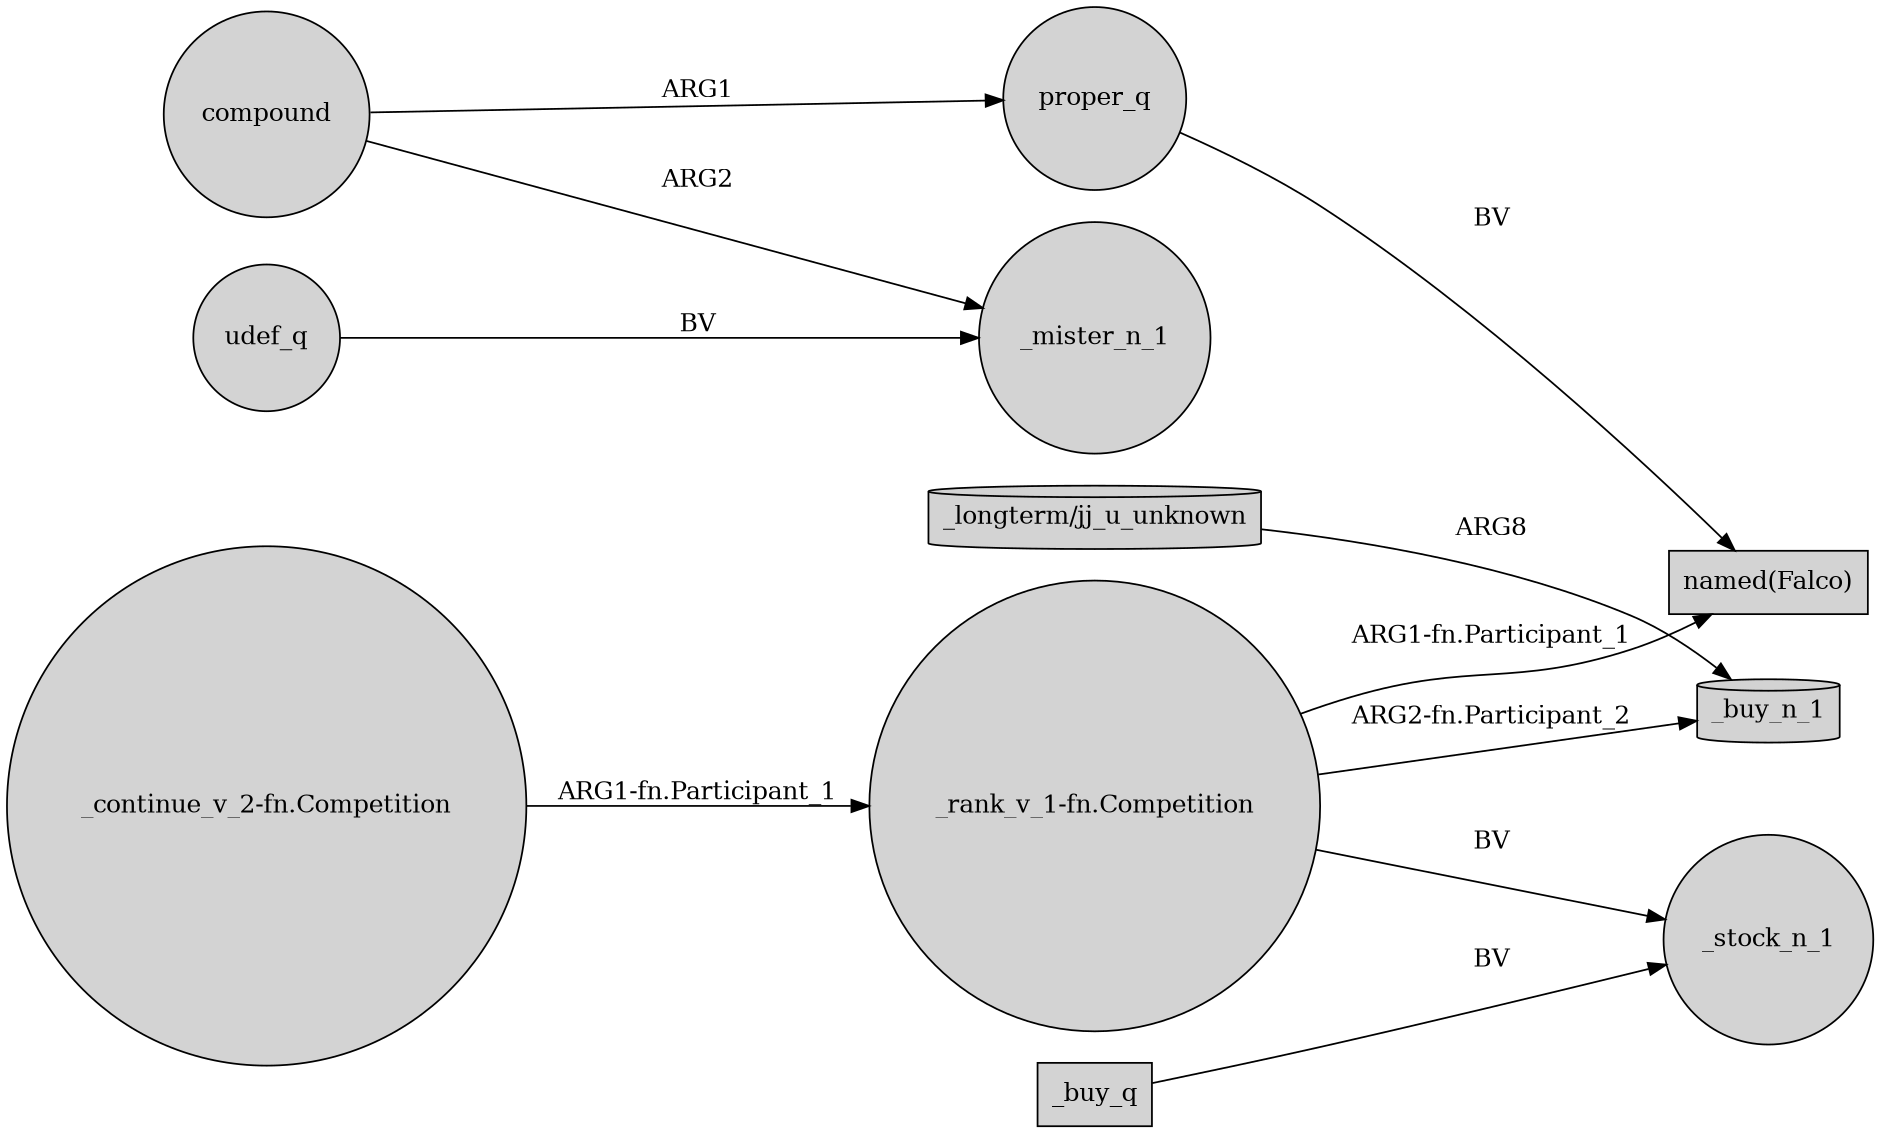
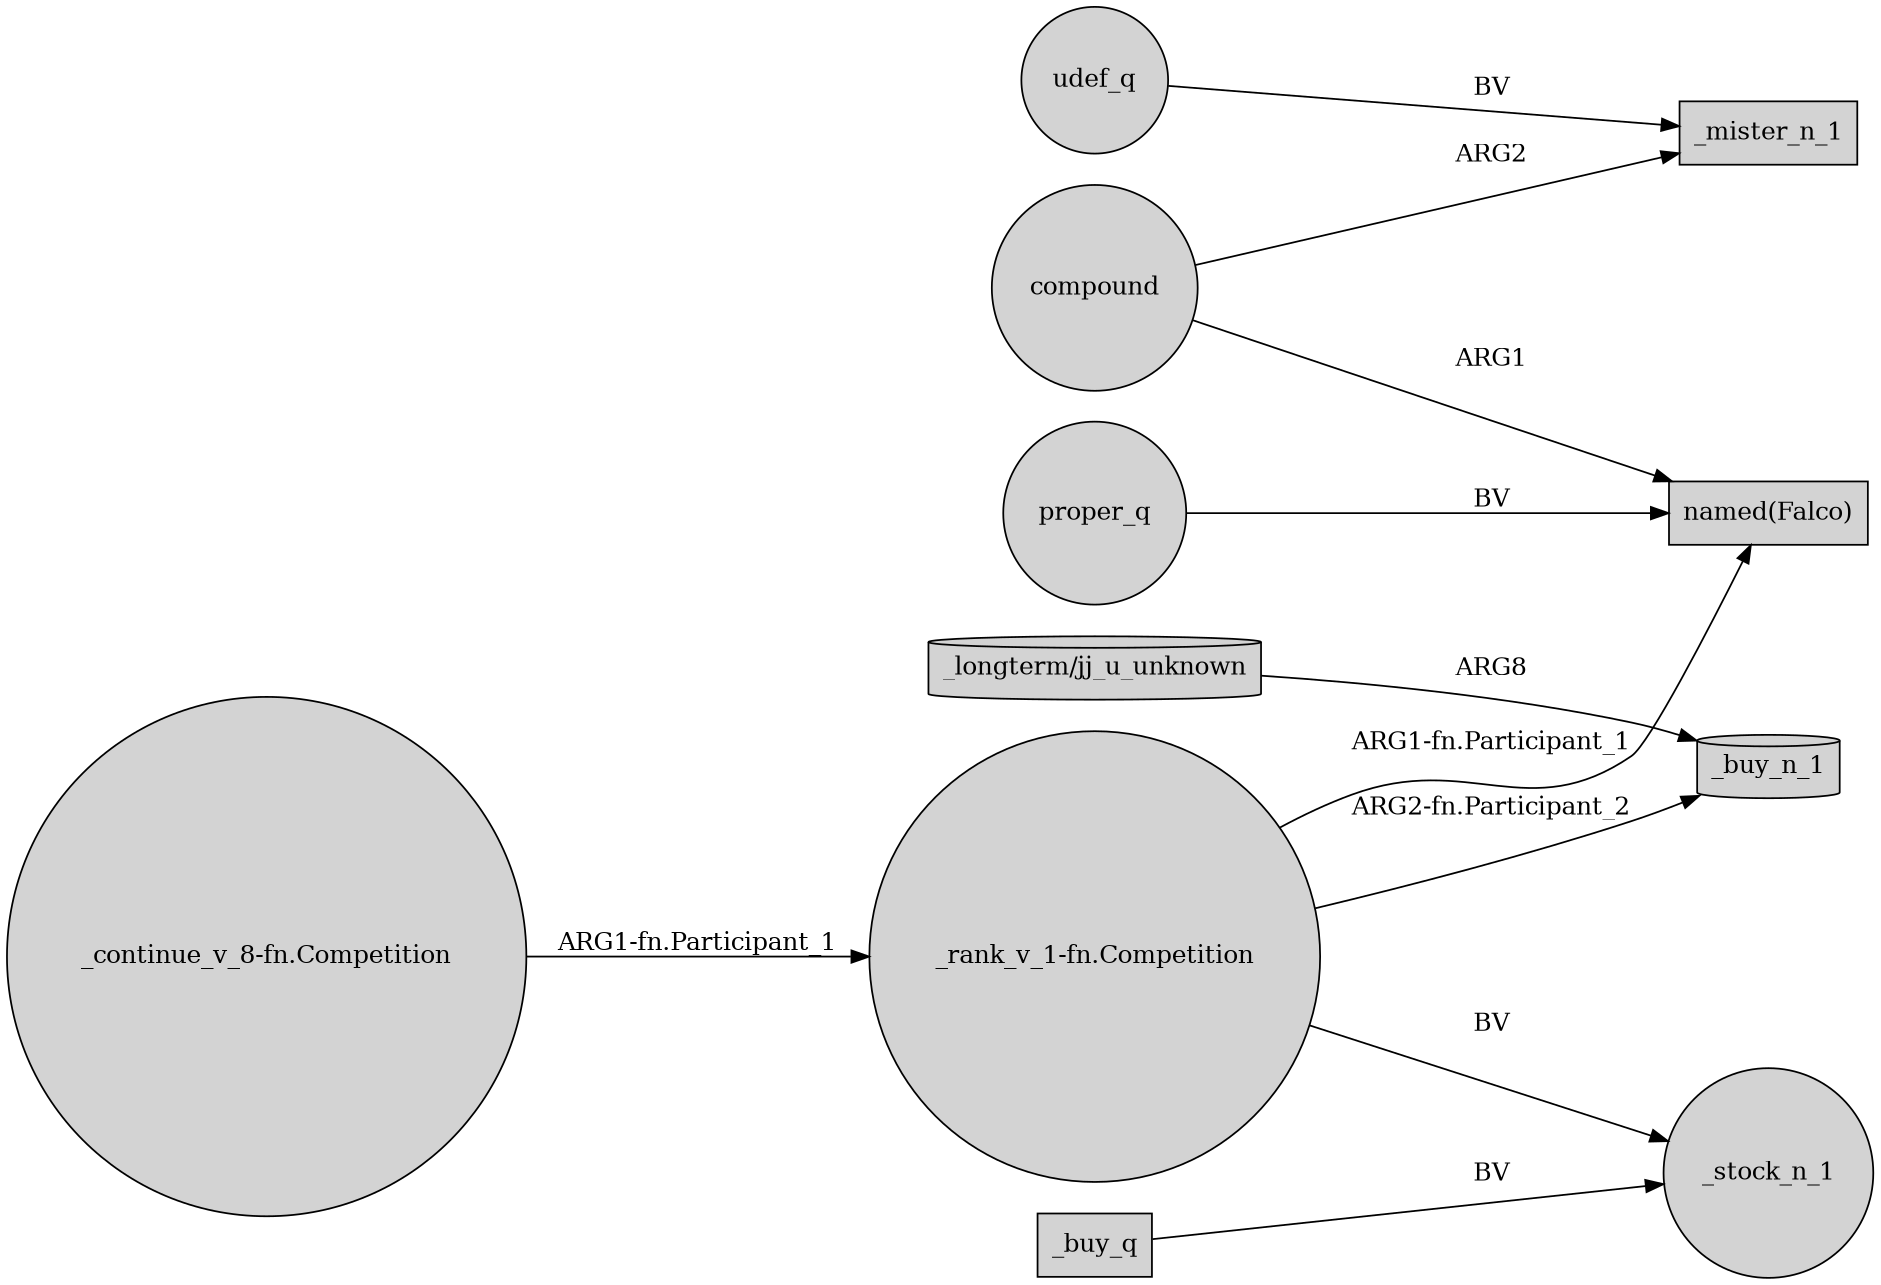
edge "compound" -> "proper_q": now "compound" -> "named(Falco)"
node "_mister_n_1": shape circle -> box
node "_continue_v_2-fn.Competition": label "_continue_v_2-fn.Competition" -> "_continue_v_8-fn.Competition"
